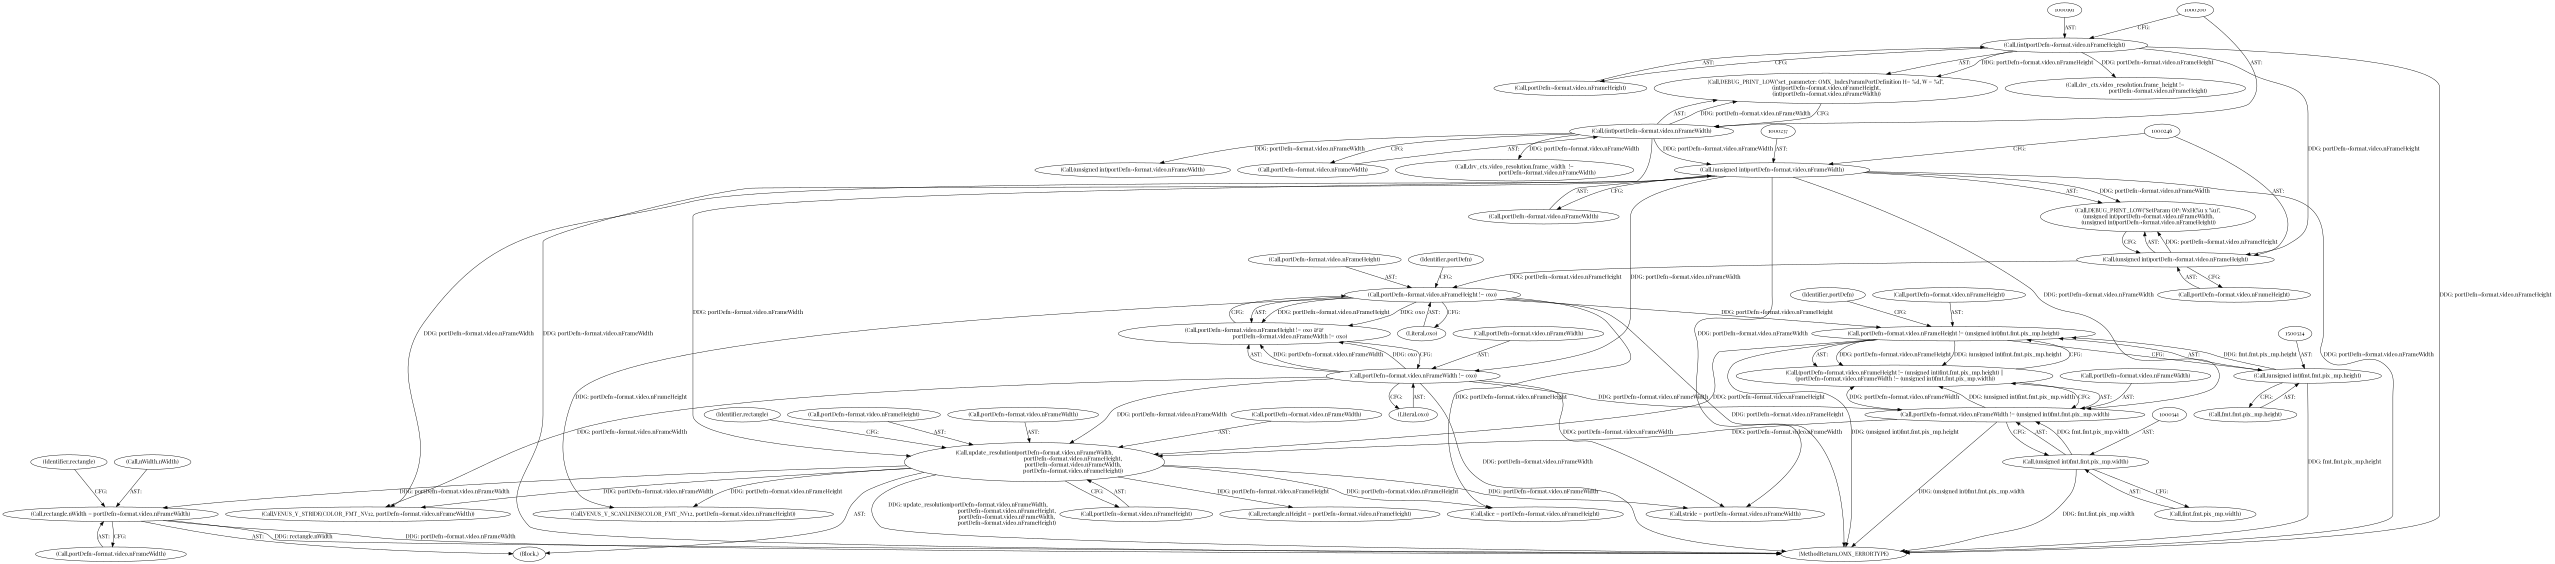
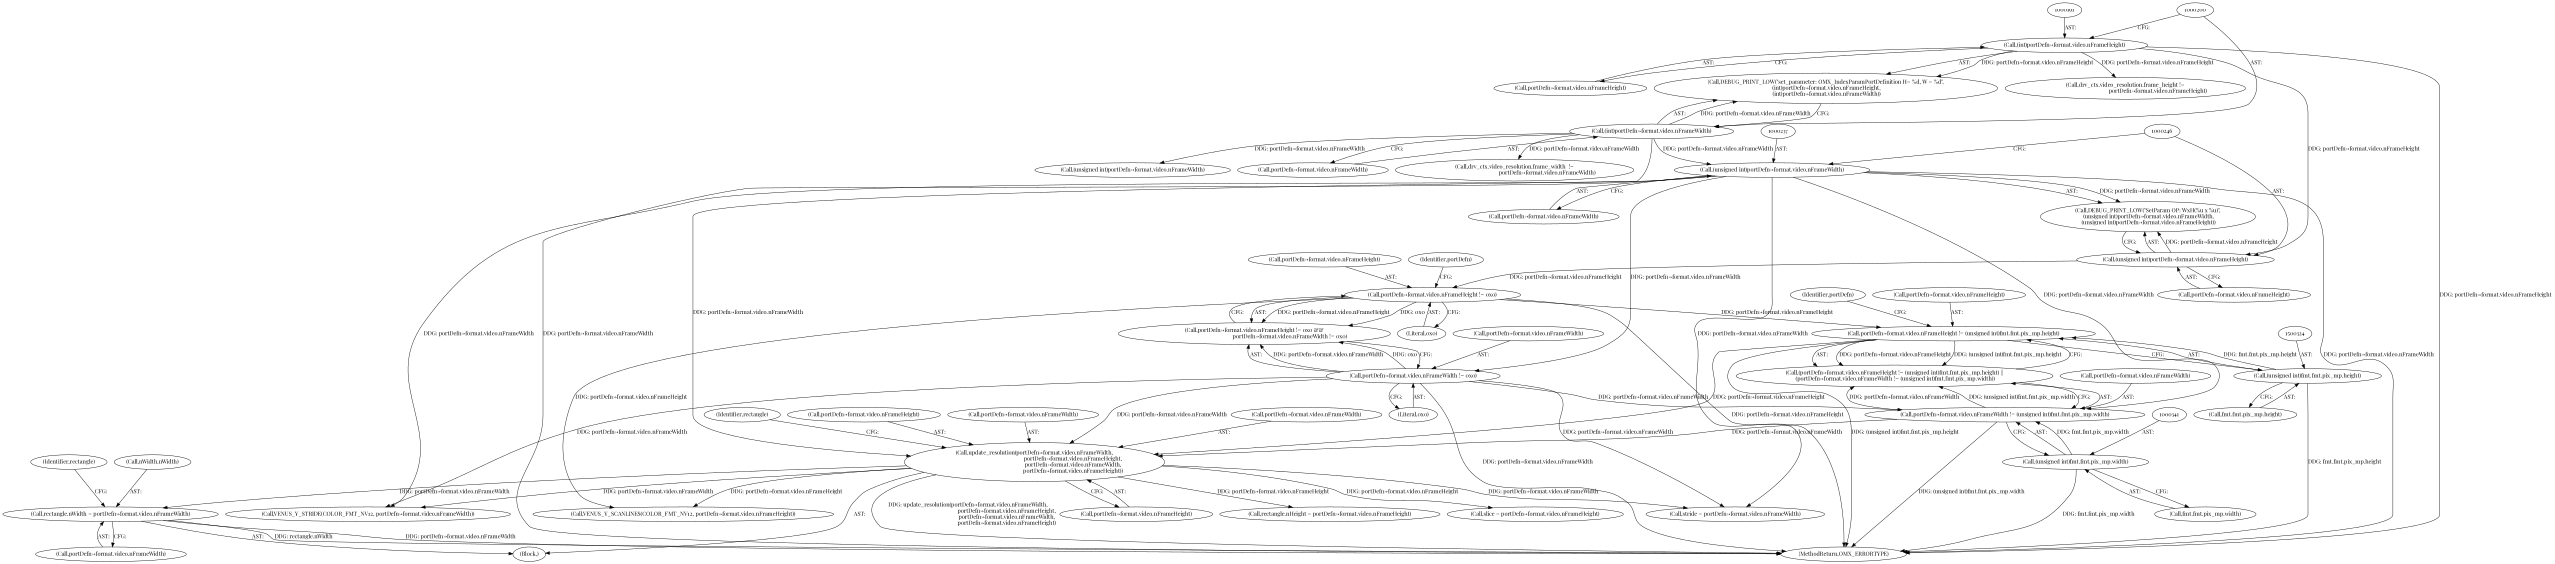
edge "(Call,portDefn->format.video.nFrameHeight != 0x0)" -> "(Call,slice = portDefn->format.video.nFrameHeight)": removed, label "DDG: portDefn->format.video.nFrameHeight"
